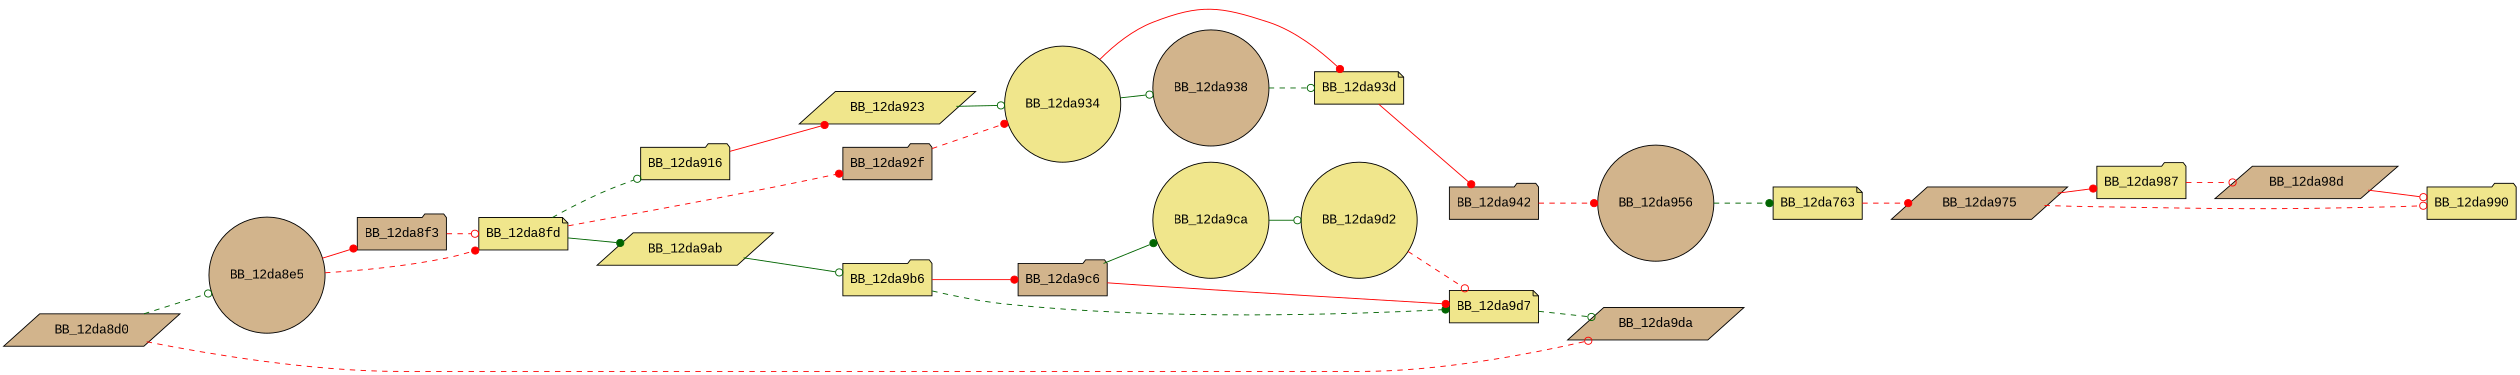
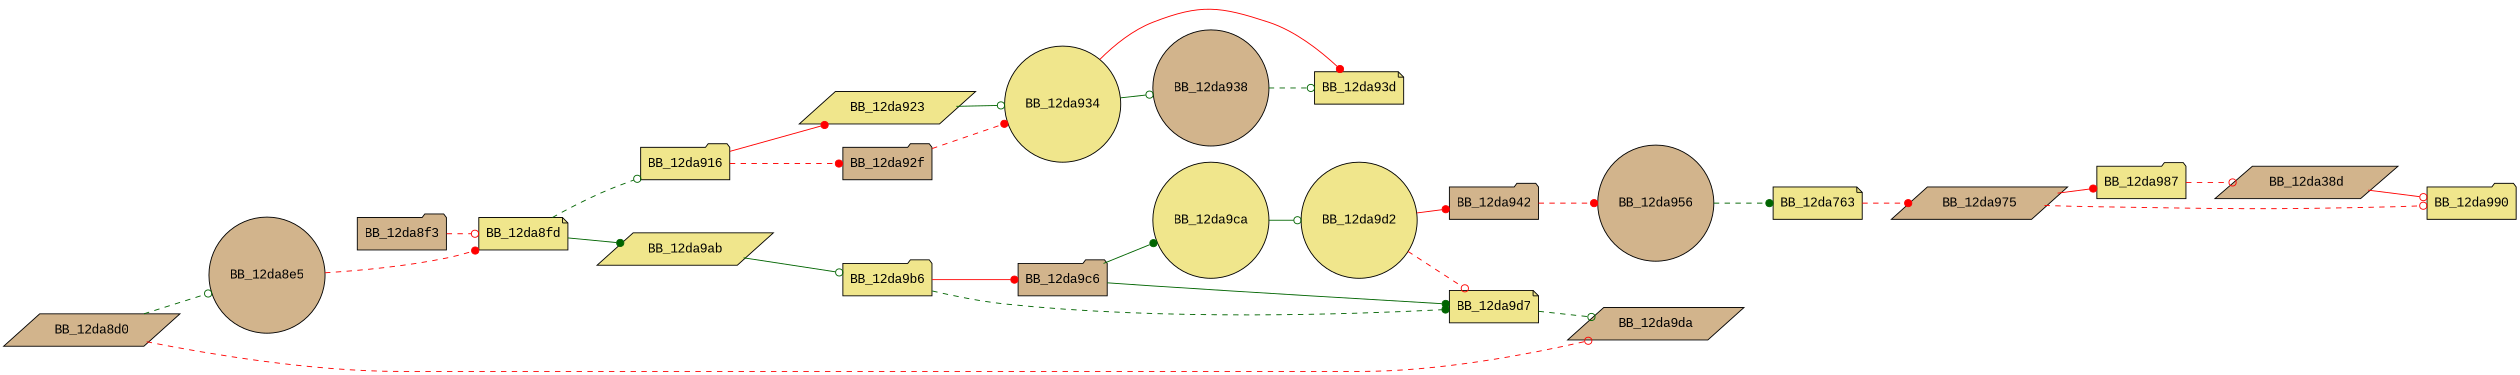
edge "BB_12da93d" -> "BB_12da942": now "BB_12da9d2" -> "BB_12da942"
node "BB_12da98d": label "BB_12da98d" -> "BB_12da38d"
edge "BB_12da8fd" -> "BB_12da92f": now "BB_12da916" -> "BB_12da92f"
edge "BB_12da8e5" -> "BB_12da8f3": removed
edge "BB_12da9c6" -> "BB_12da9d7": color red -> darkgreen
